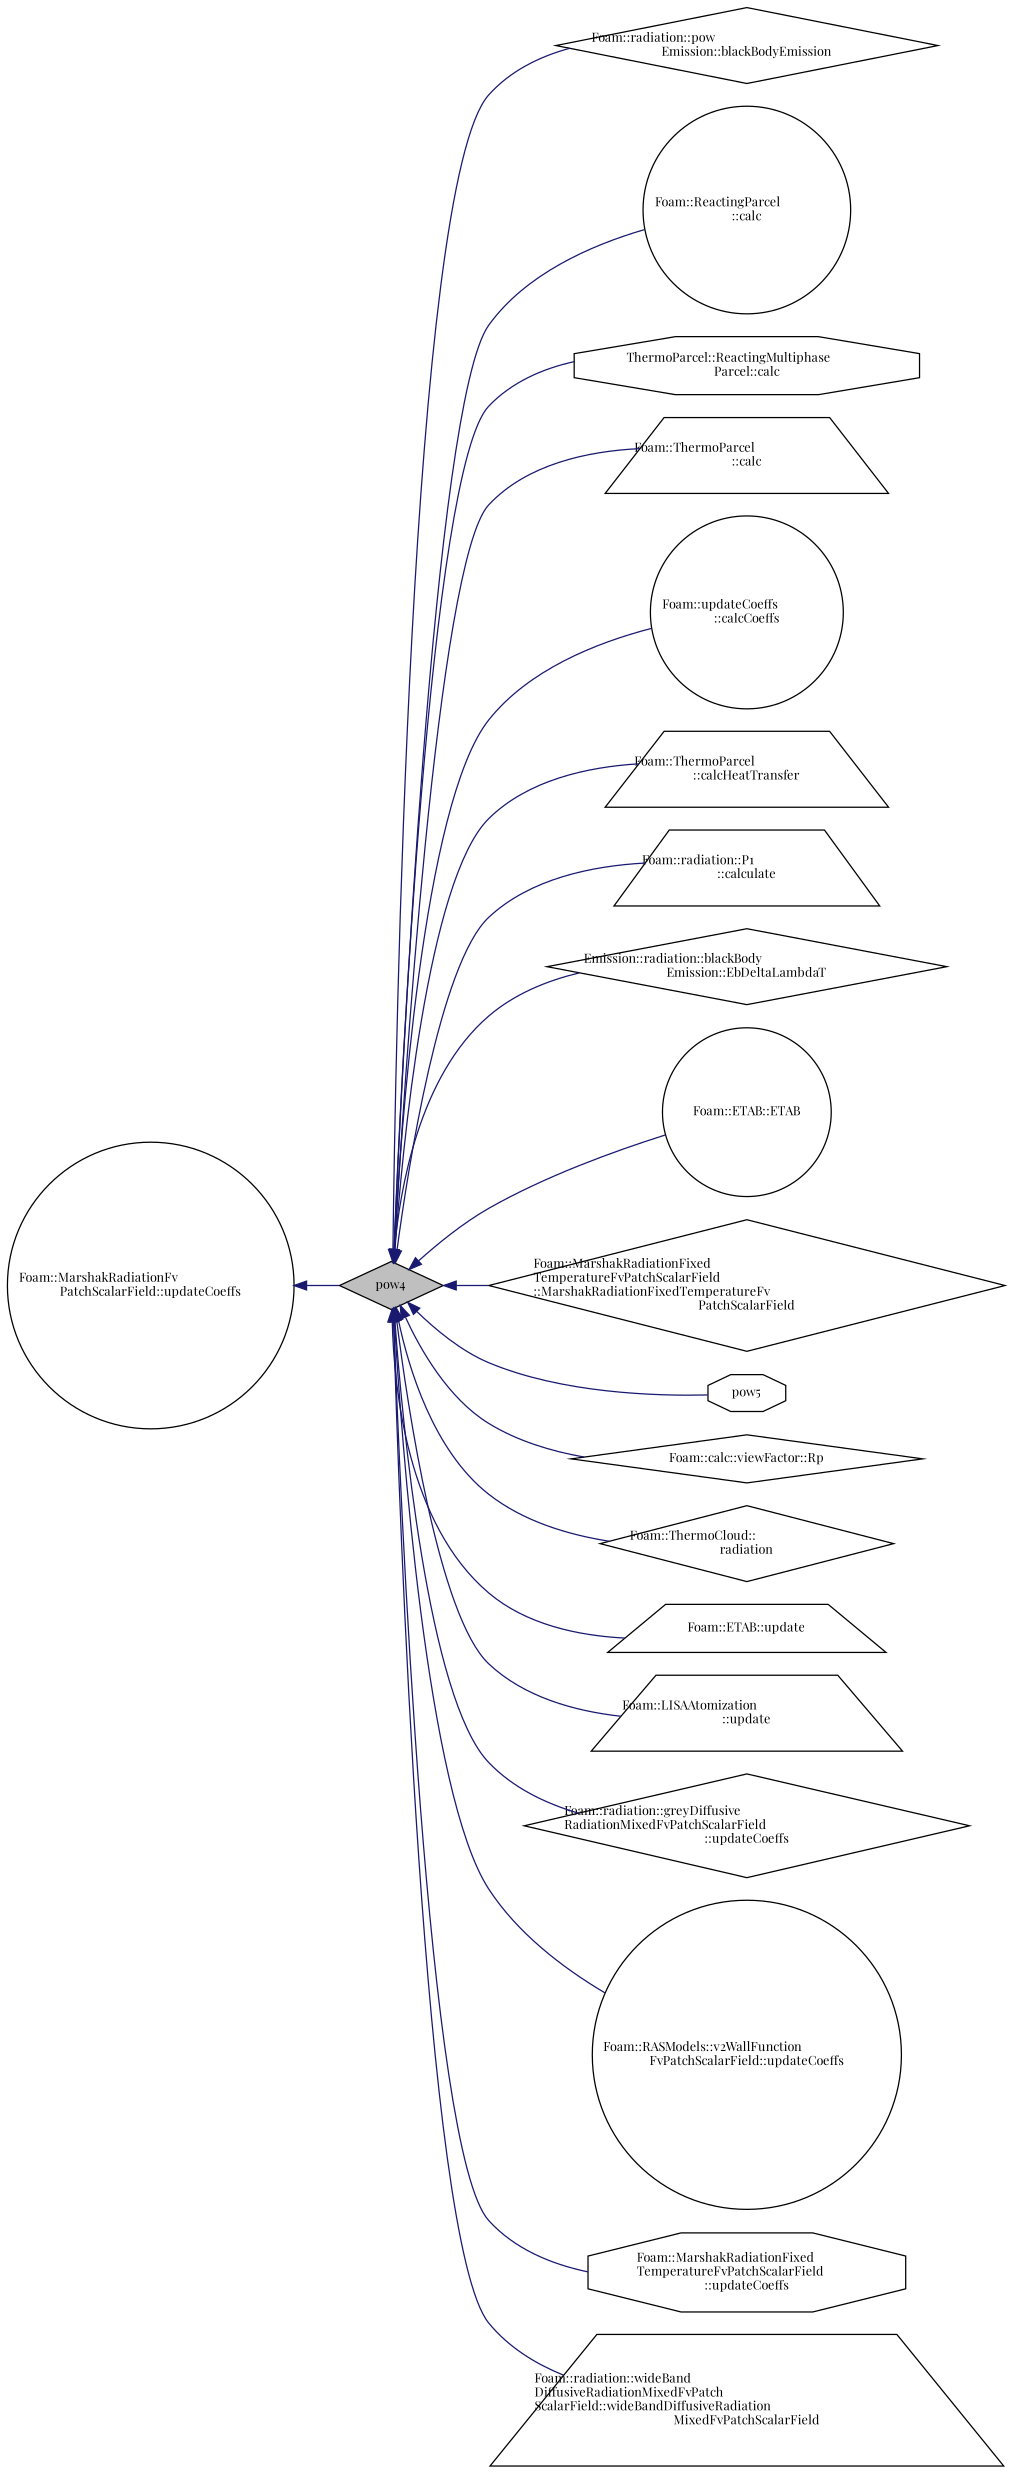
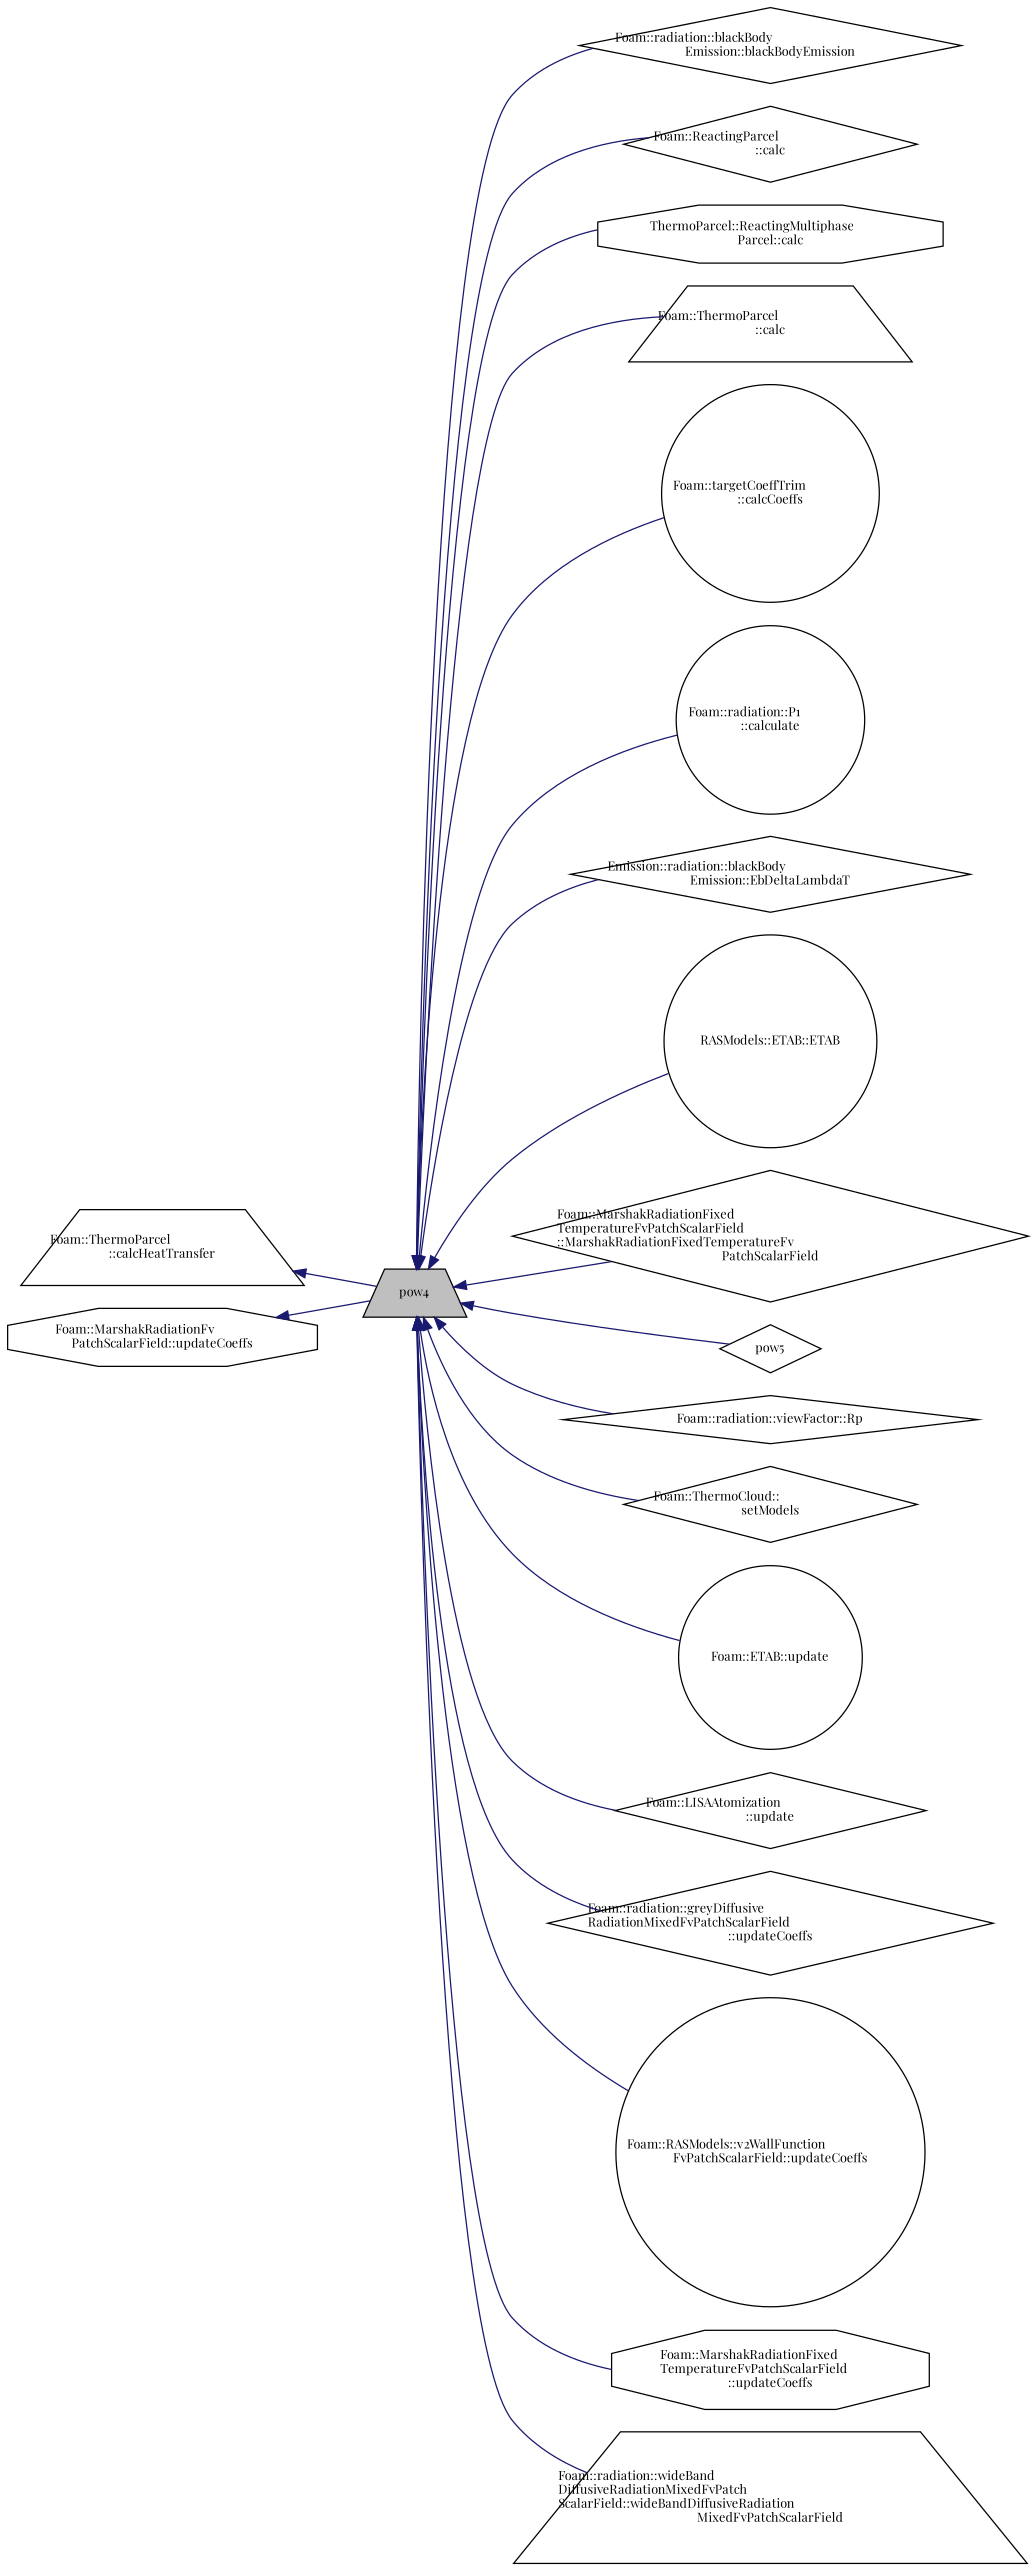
node "Foam::radiation::pow Emission::blackBodyEmission": label "Foam::radiation::pow Emission::blackBodyEmission" -> "Foam::radiation::blackBody Emission::blackBodyEmission"
node "Foam::ReactingParcel ::calc": shape circle -> diamond
node "Foam::updateCoeffs ::calcCoeffs": label "Foam::updateCoeffs ::calcCoeffs" -> "Foam::targetCoeffTrim ::calcCoeffs"
node "Foam::radiation::P1 ::calculate": shape trapezium -> circle
edge "Foam::ThermoParcel ::calcHeatTransfer" -> "pow4": reversed
node "Foam::ETAB::ETAB": label "Foam::ETAB::ETAB" -> "RASModels::ETAB::ETAB"
node "Foam::MarshakRadiationFv PatchScalarField::updateCoeffs": shape circle -> octagon
node "pow4": shape diamond -> trapezium
node "pow5": shape octagon -> diamond
node "Foam::calc::viewFactor::Rp": label "Foam::calc::viewFactor::Rp" -> "Foam::radiation::viewFactor::Rp"
node "Foam::ThermoCloud:: radiation": label "Foam::ThermoCloud:: radiation" -> "Foam::ThermoCloud:: setModels"
node "Foam::ETAB::update": shape trapezium -> circle
node "Foam::LISAAtomization ::update": shape trapezium -> diamond
